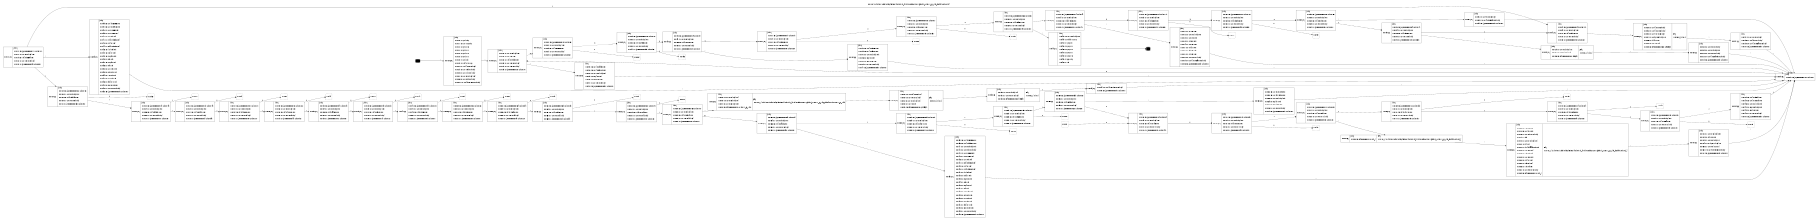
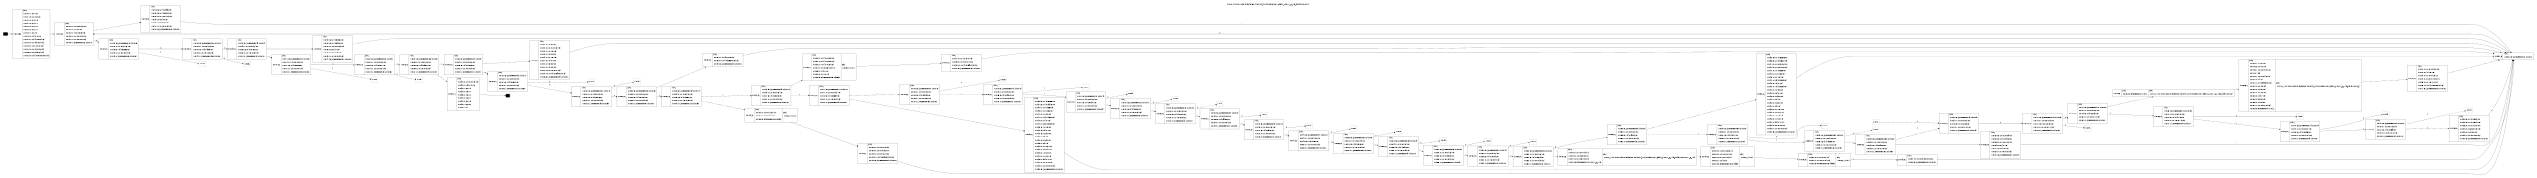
edge "0x401412 [28]" -> "0x4013f6 [28]": reversed
